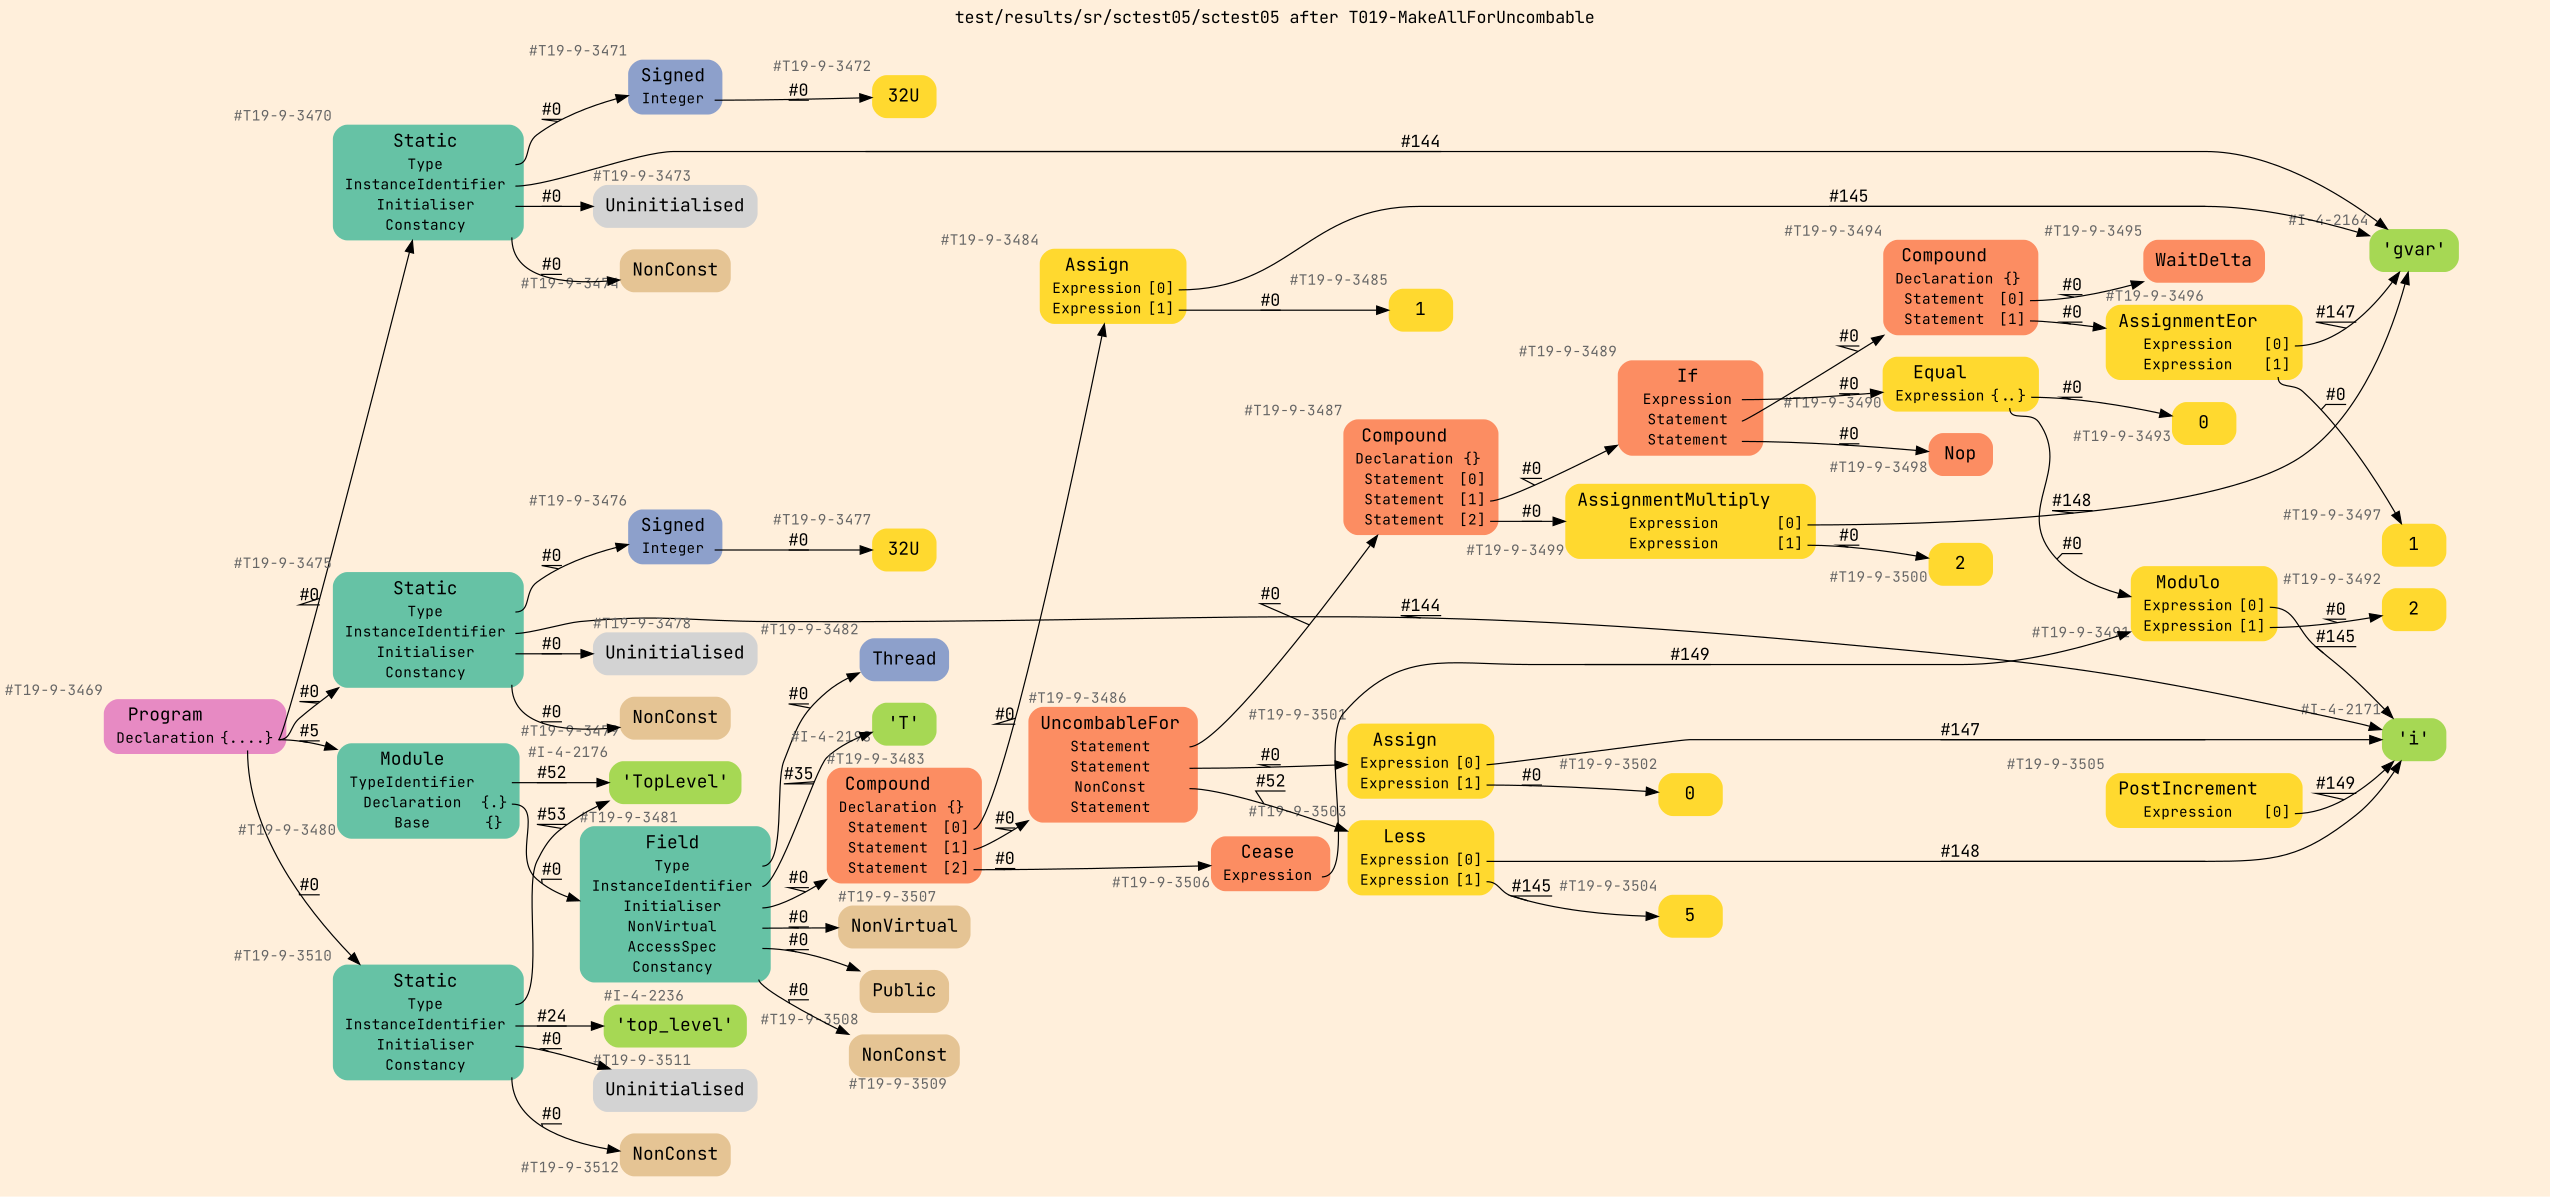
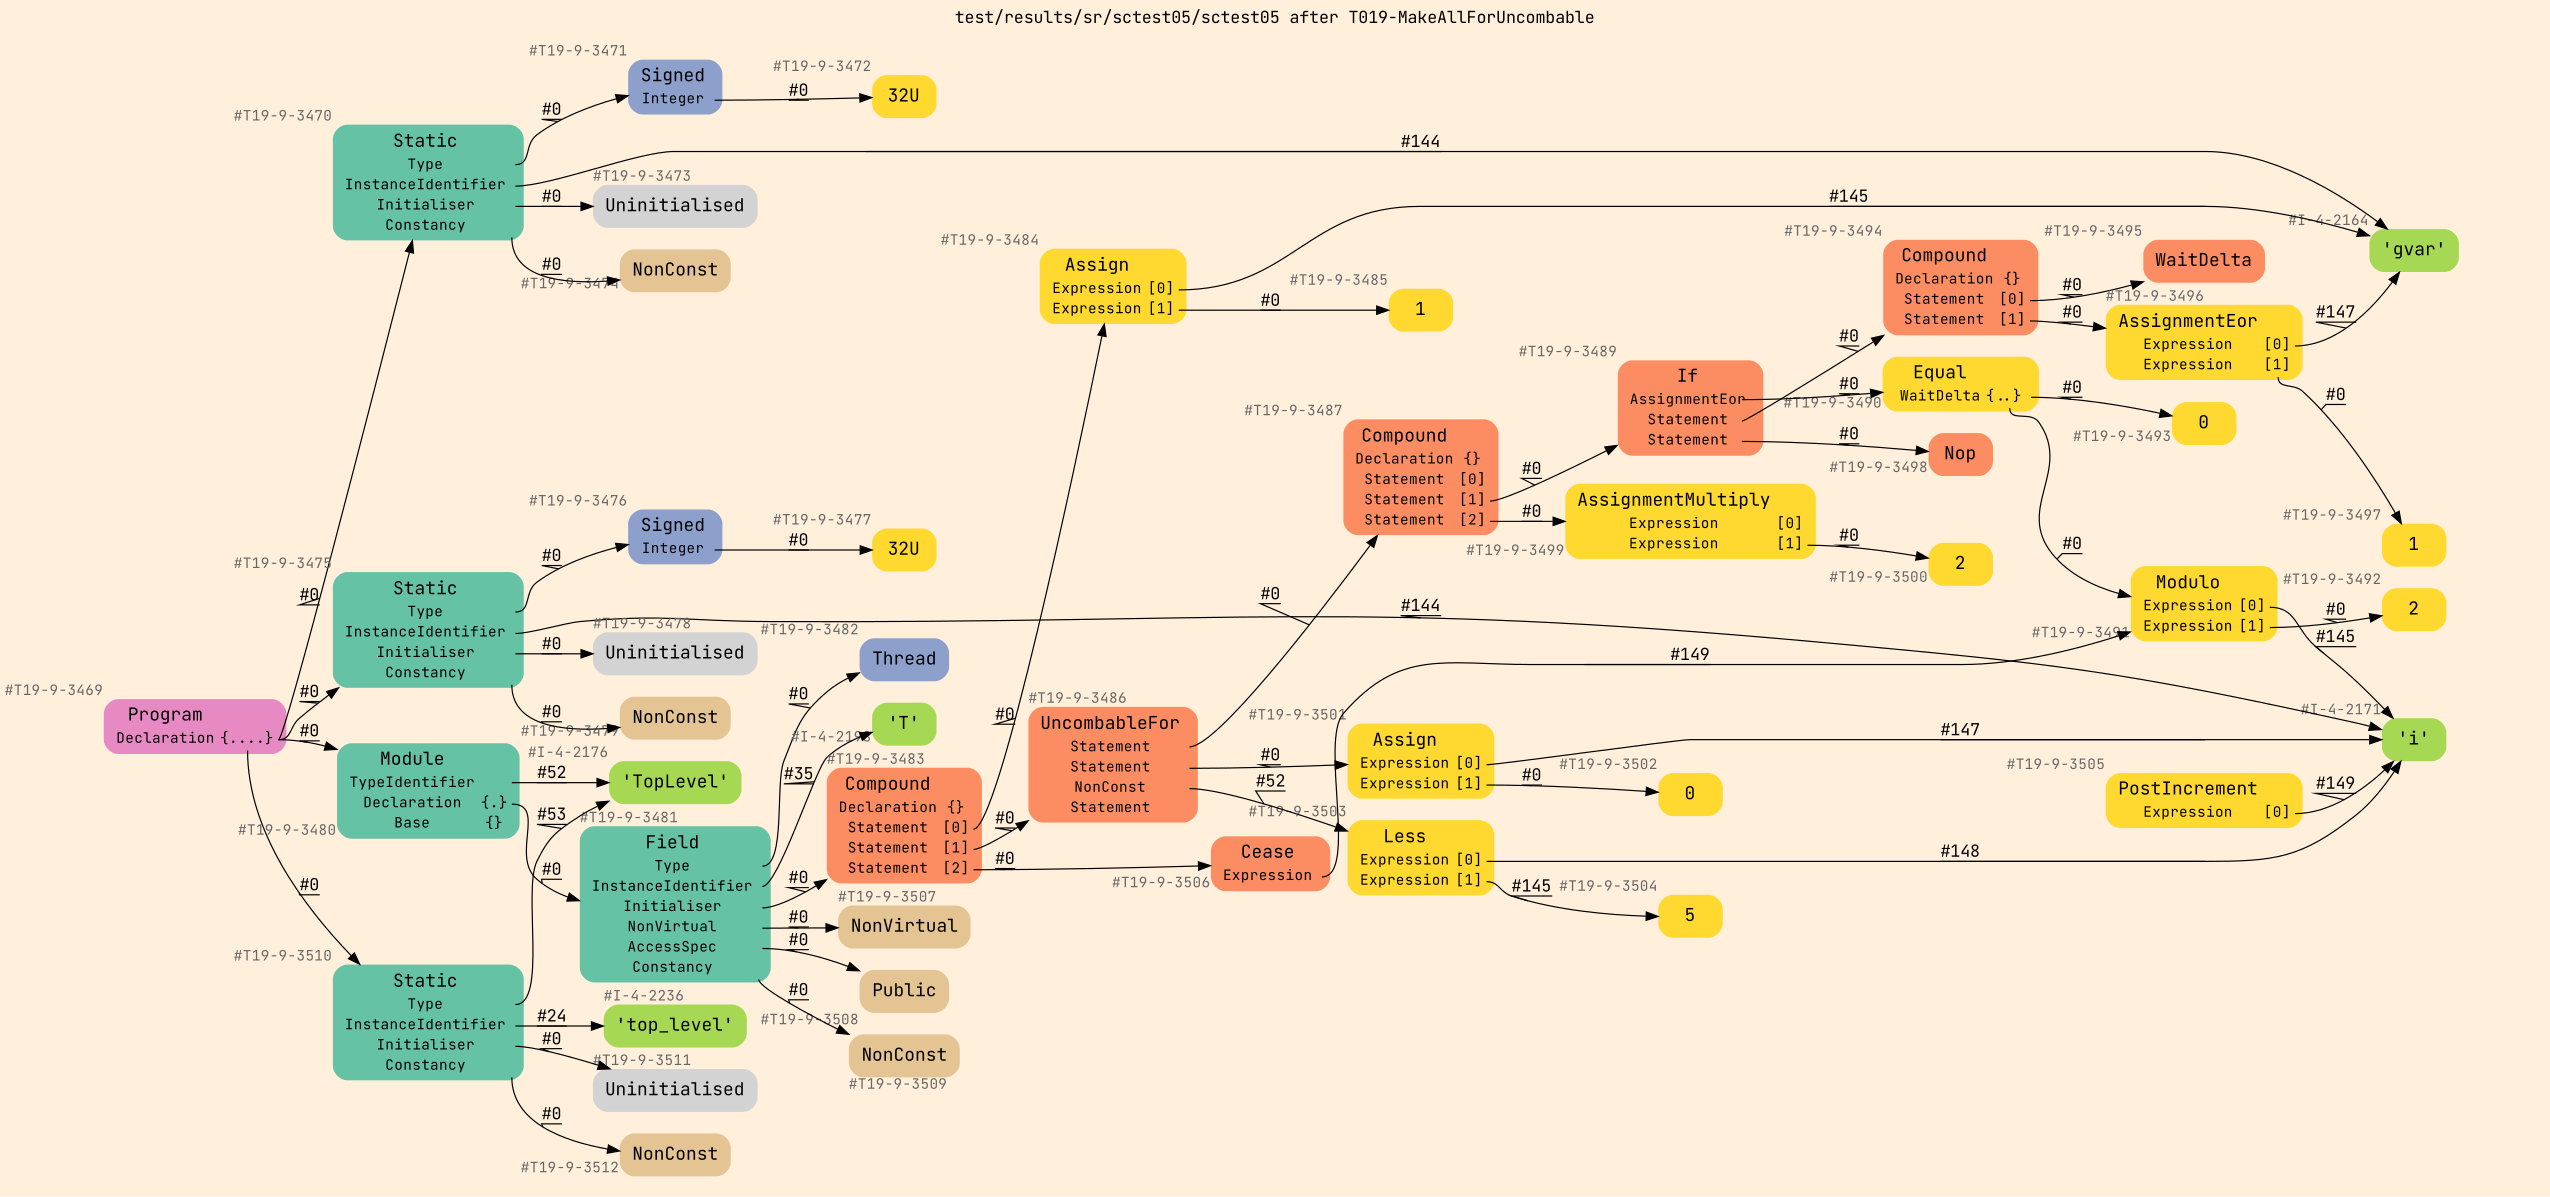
node "Equal": text "Expression" -> "WaitDelta"
node "If": text "Expression" -> "AssignmentEor"
edge "AssignmentMultiply" -> "'gvar'": removed, label "#148"
edge "Program" -> "Module": label "#5" -> "#0"
